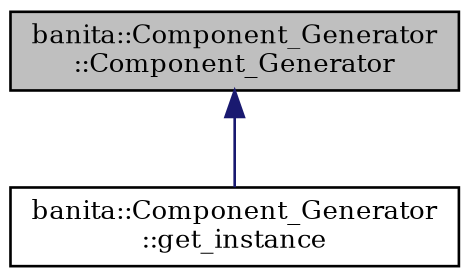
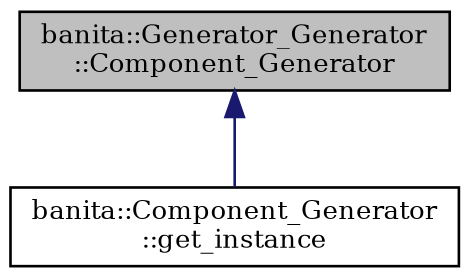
node "banita::Component_Generator ::Component_Generator": label "banita::Component_Generator ::Component_Generator" -> "banita::Generator_Generator ::Component_Generator"
